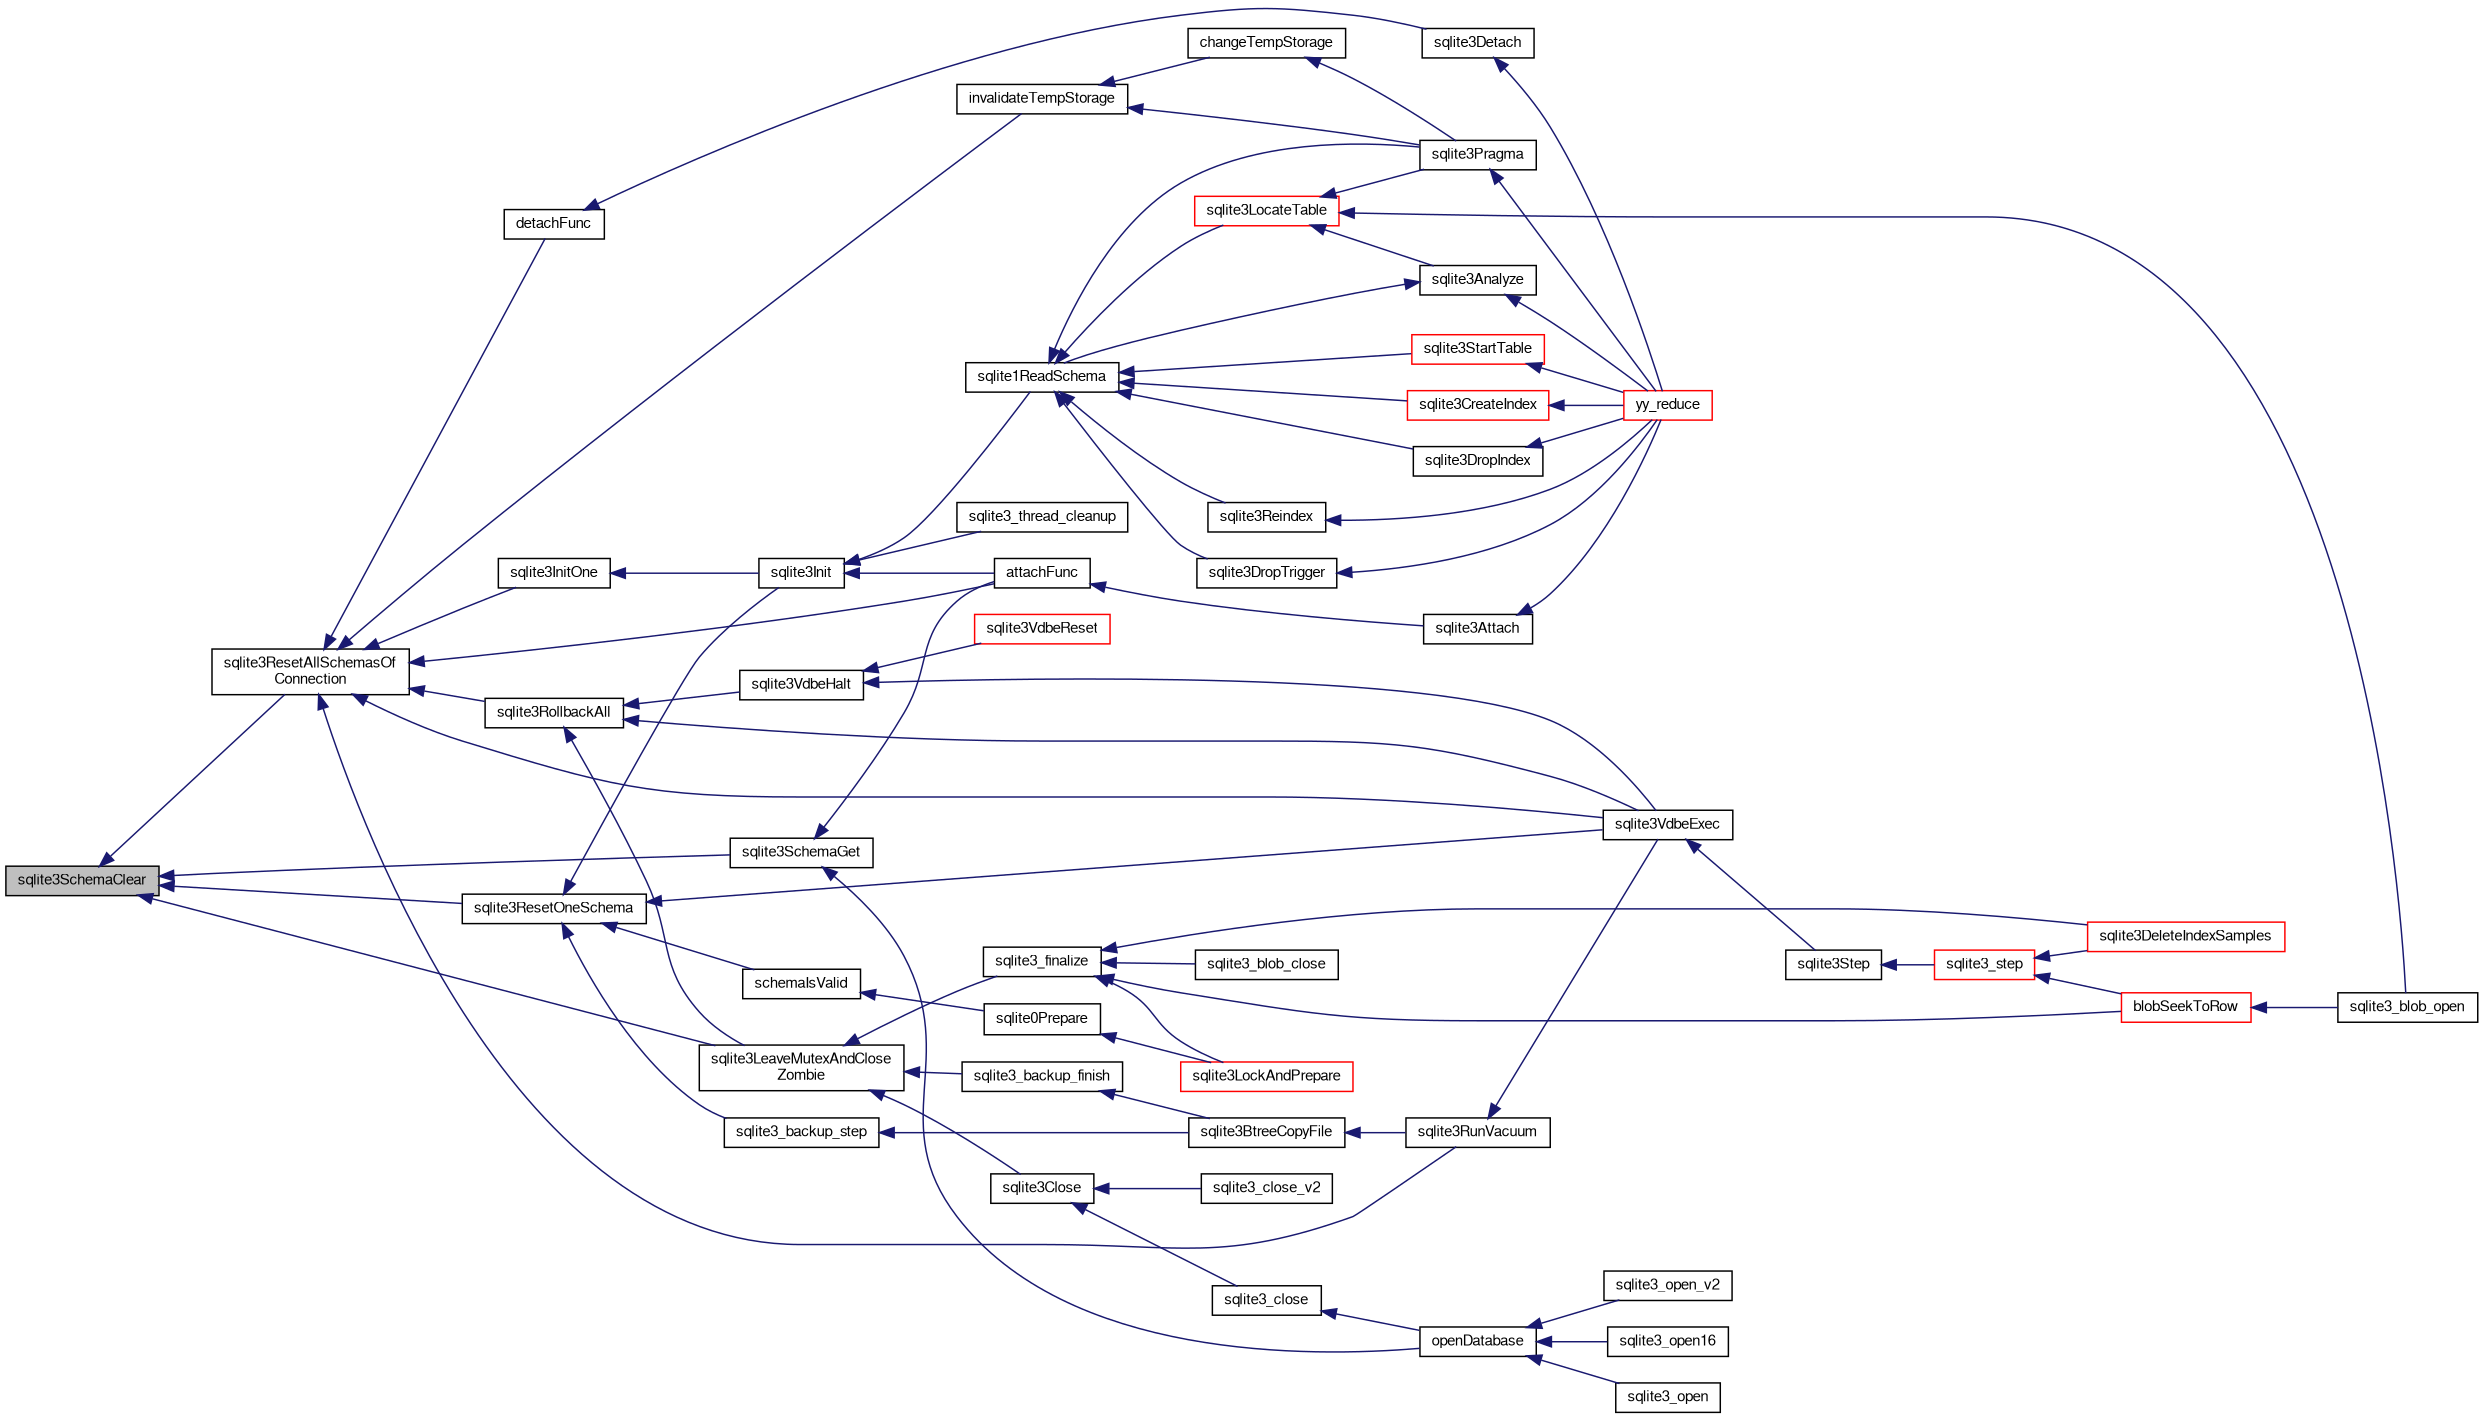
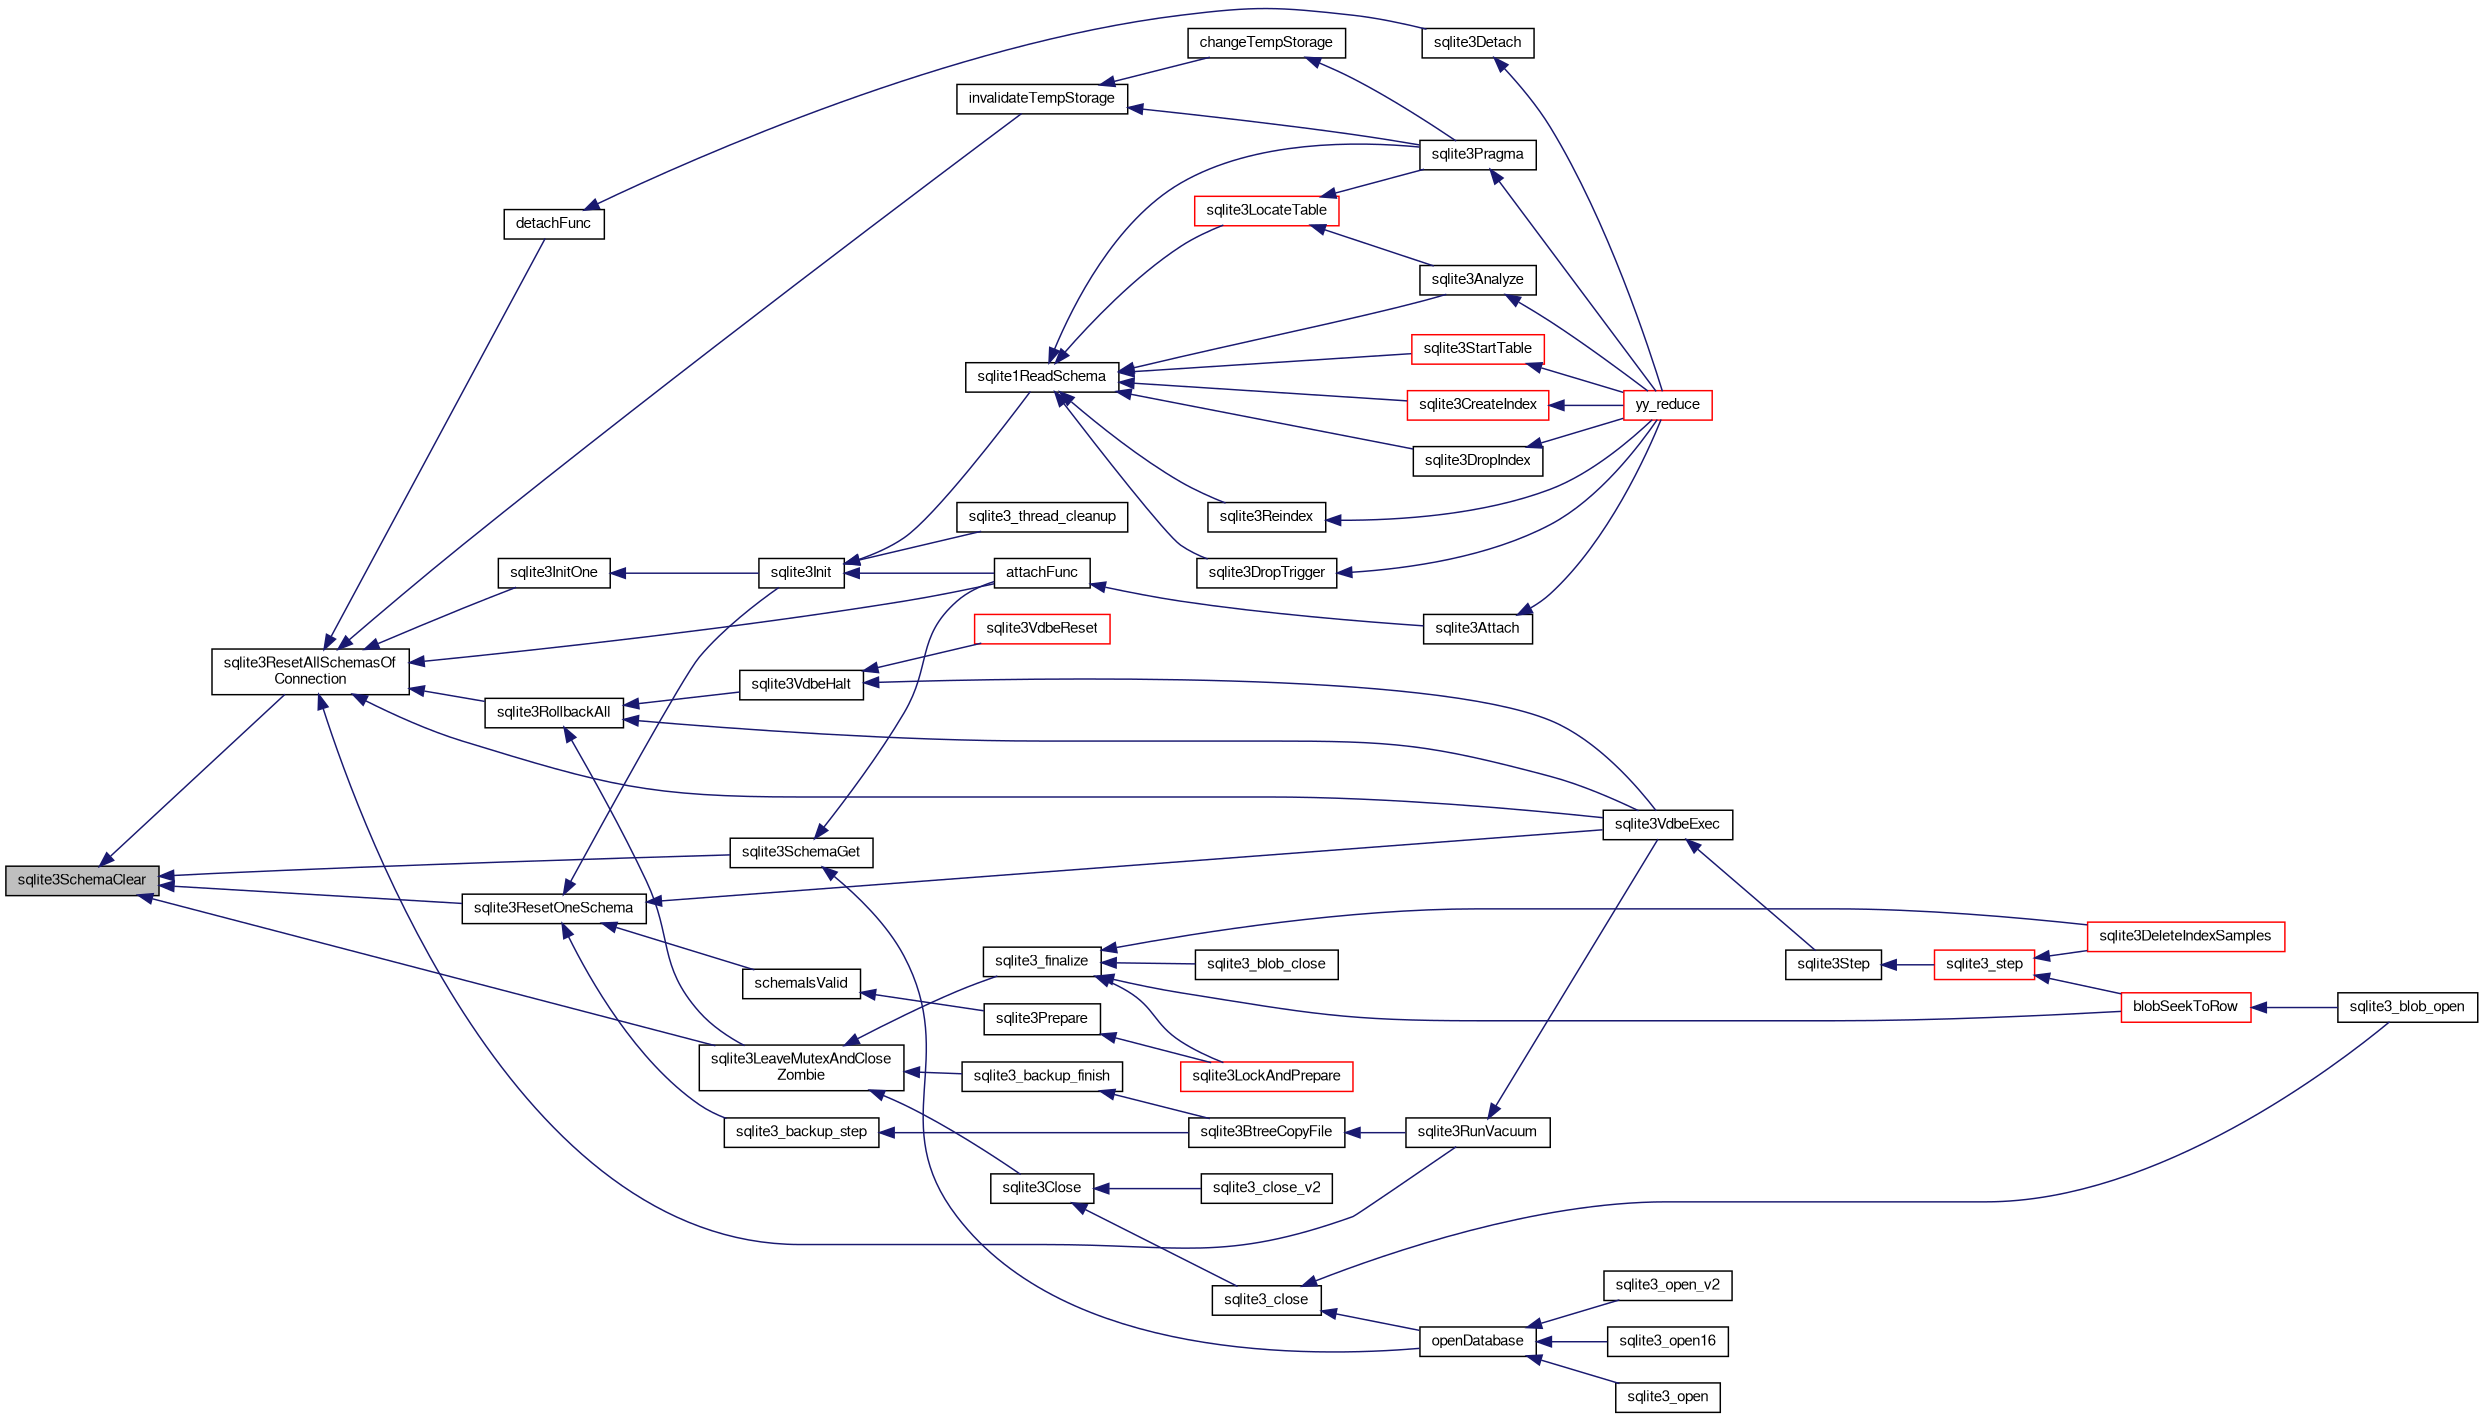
edge "sqlite3_blob_open" -> "sqlite3LocateTable": now "sqlite3_blob_open" -> "sqlite3_close"
edge "sqlite1ReadSchema" -> "sqlite3Analyze": reversed
node "sqlite0Prepare": label "sqlite0Prepare" -> "sqlite3Prepare"
